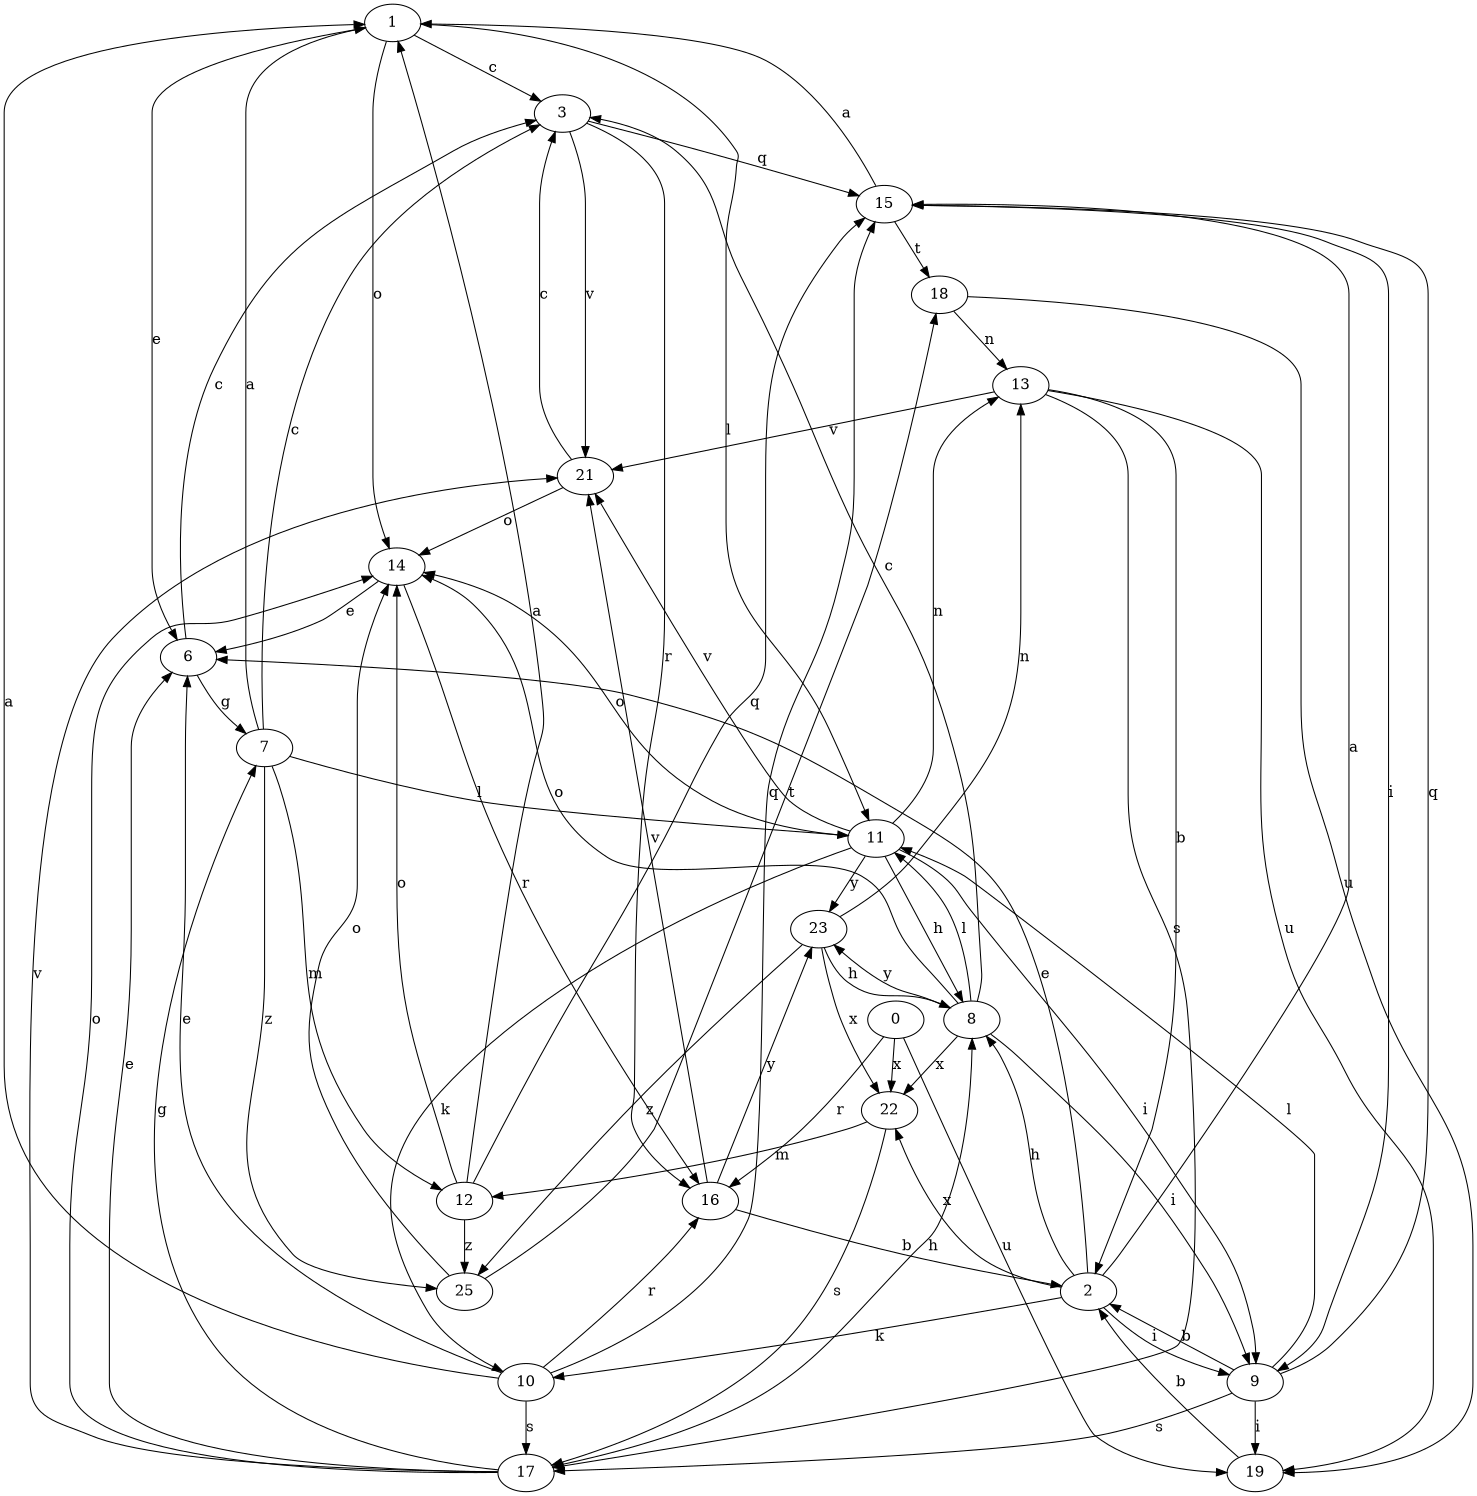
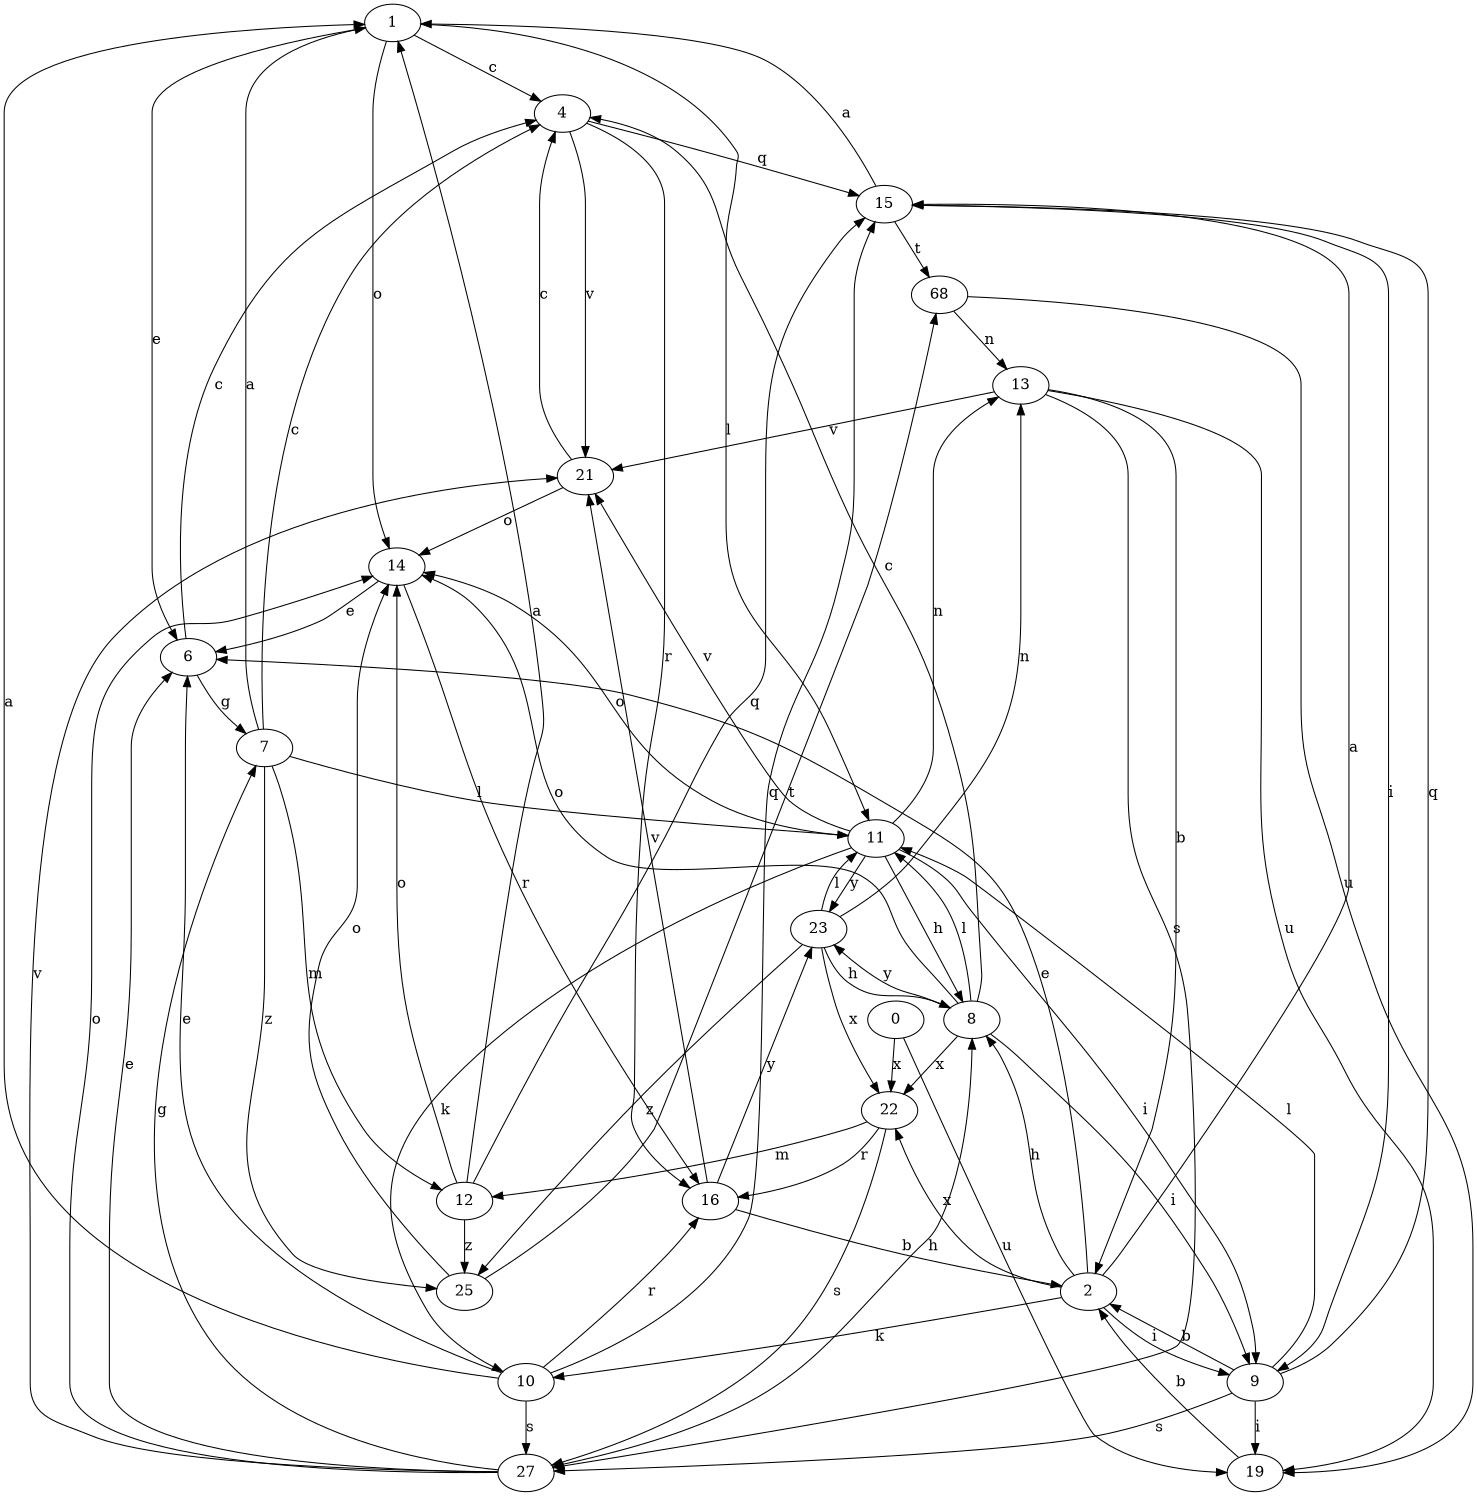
node "3": label "3" -> "4"
node "18": label "18" -> "68"
edge "23" -> "11": added, label "l"
edge "0" -> "16": now "22" -> "16"
node "17": label "17" -> "27"
